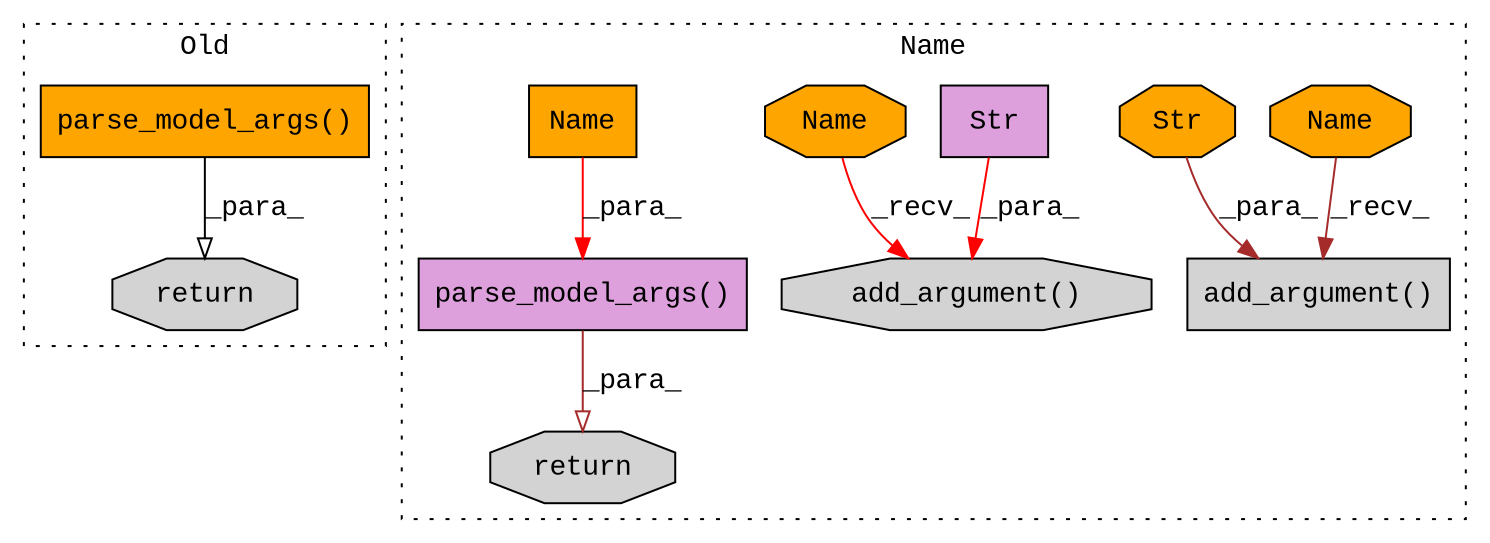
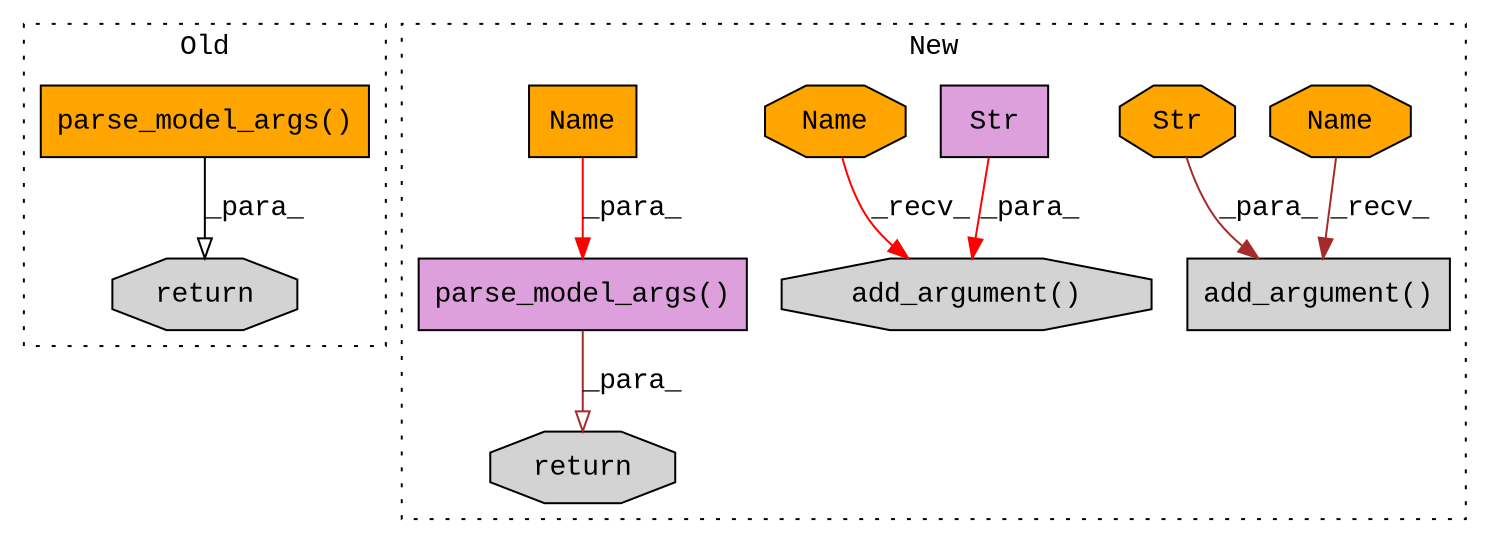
cluster "Name": label "Name" -> "New"
